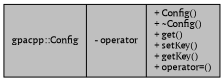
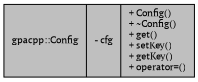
node "gpacpp::Config": text "- operator" -> "- cfg"
